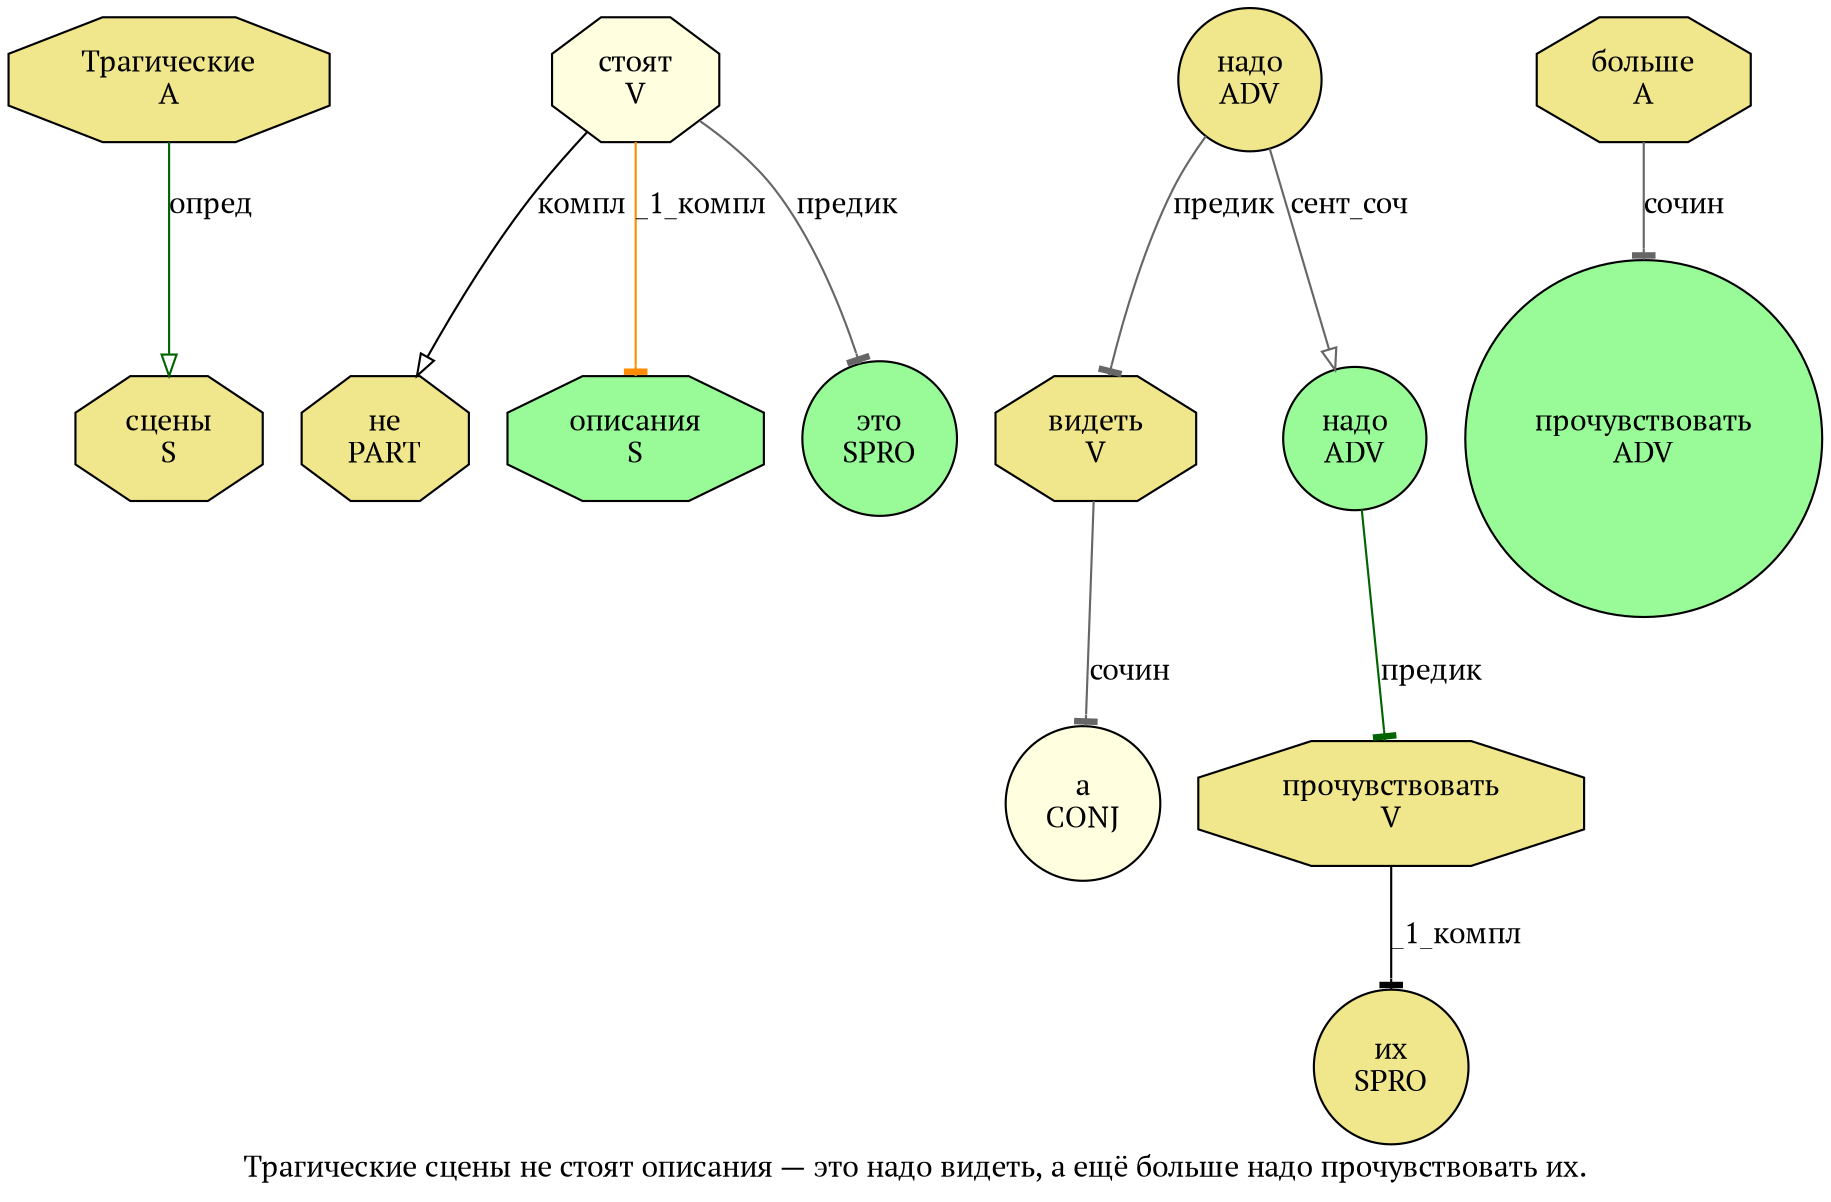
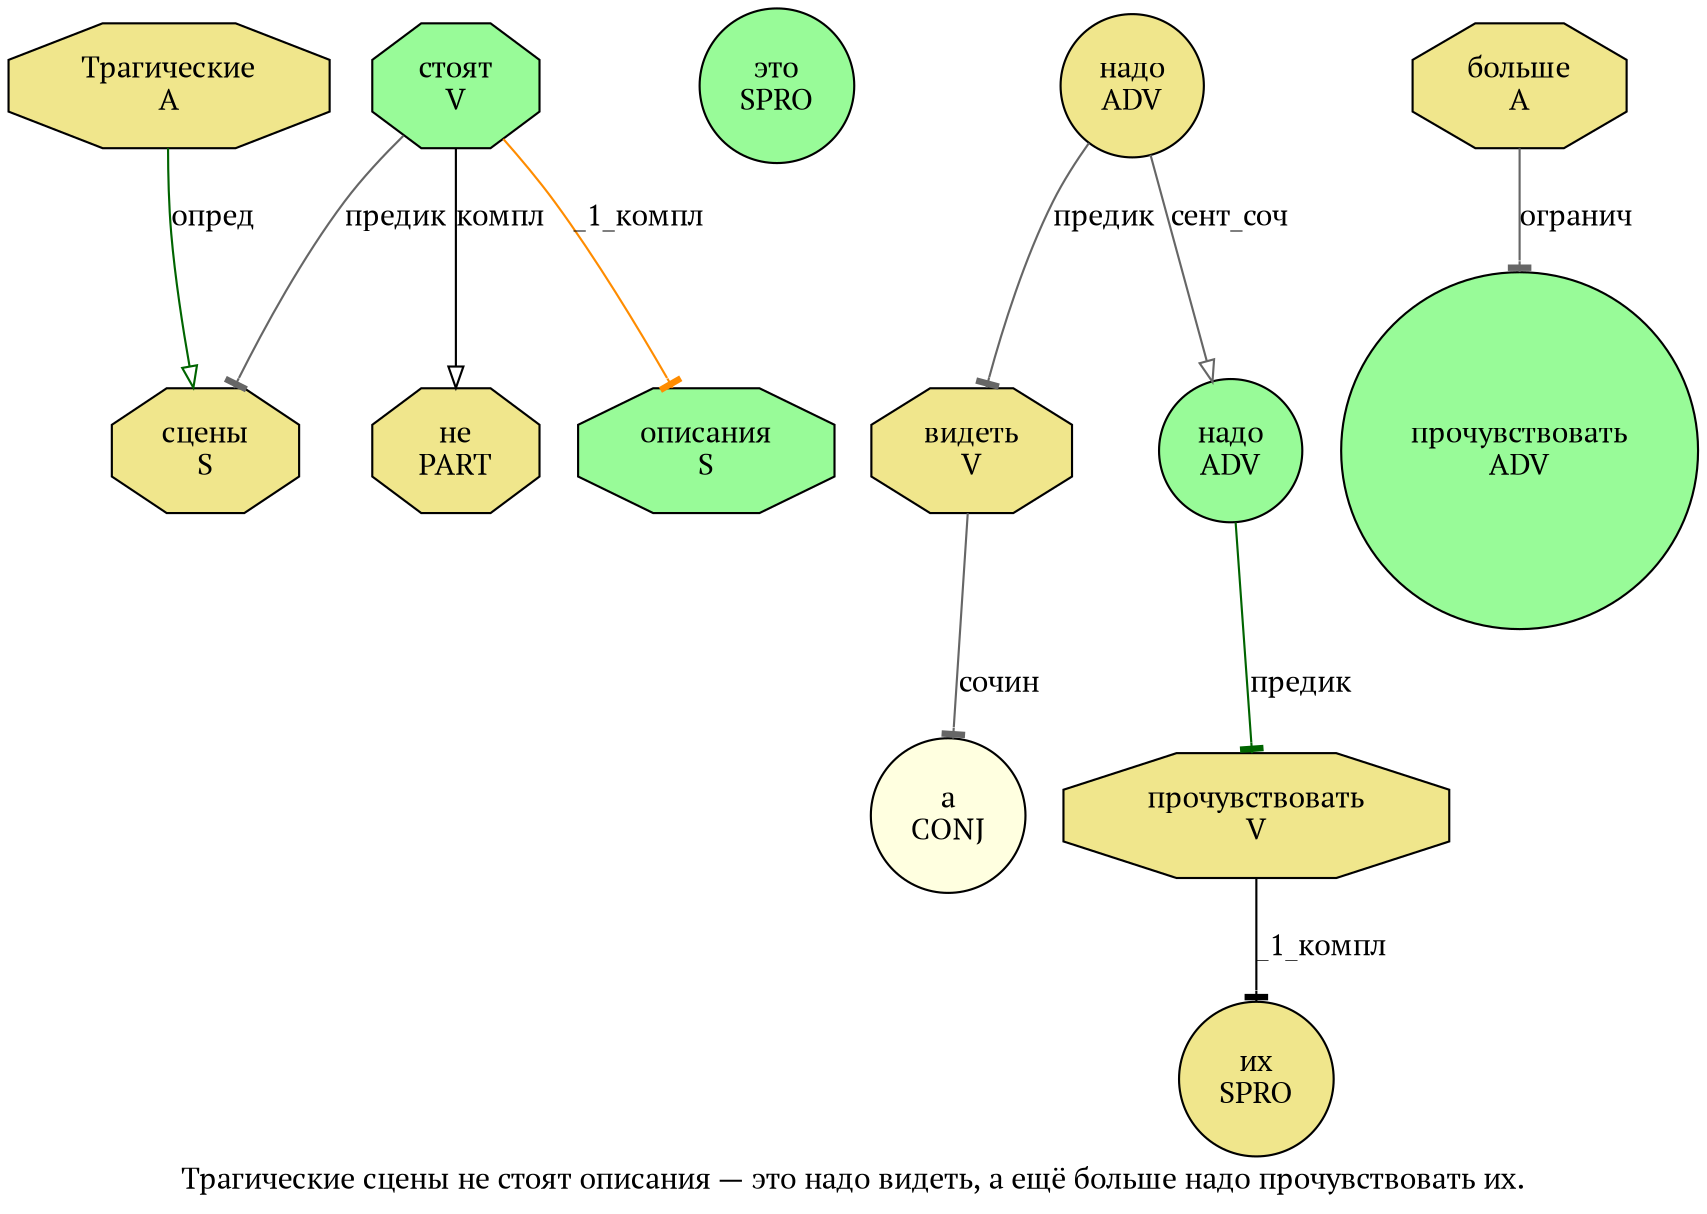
node "стоят V": fillcolor lightyellow -> palegreen
edge "больше A" -> "прочувствовать ADV": label "сочин" -> "огранич"
edge "стоят V" -> "это SPRO": now "стоят V" -> "сцены S"
